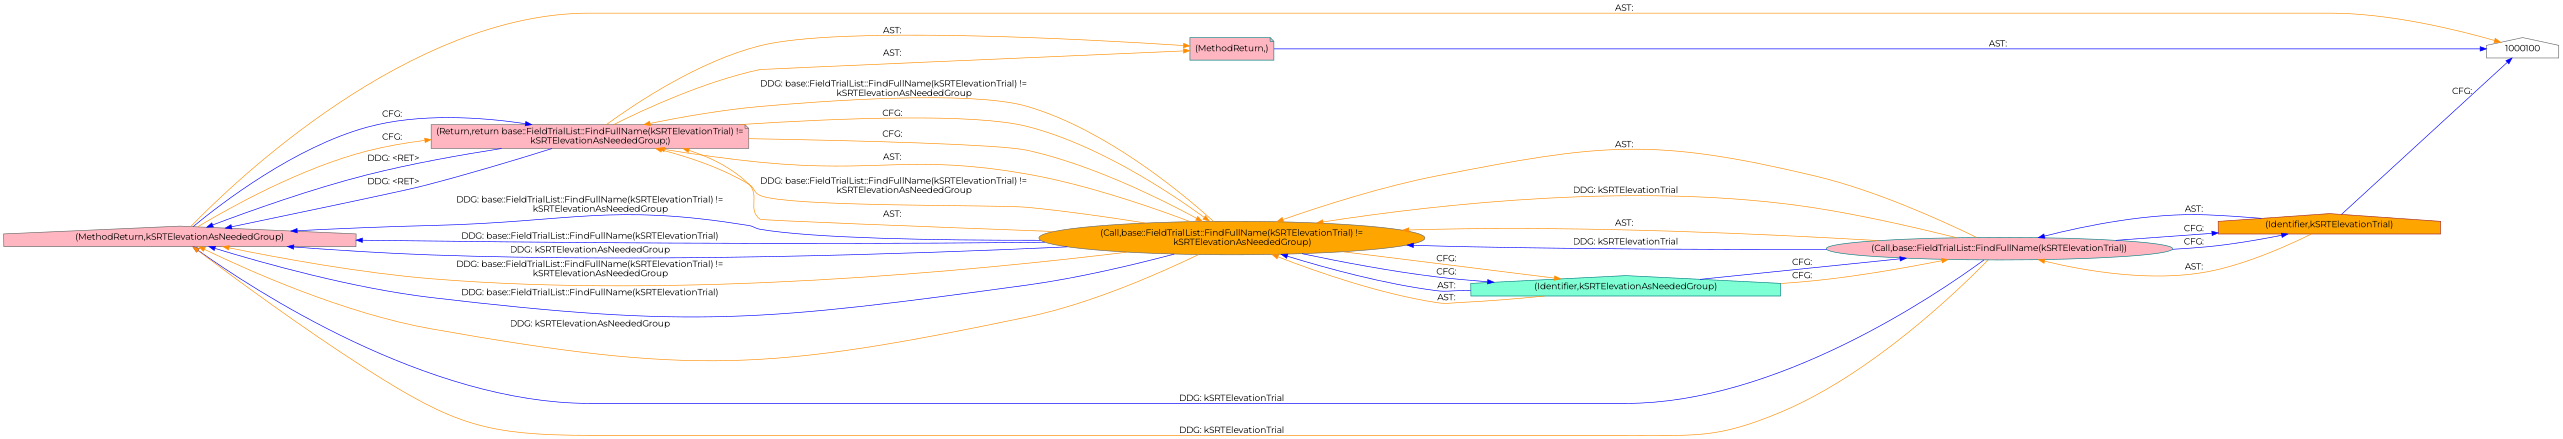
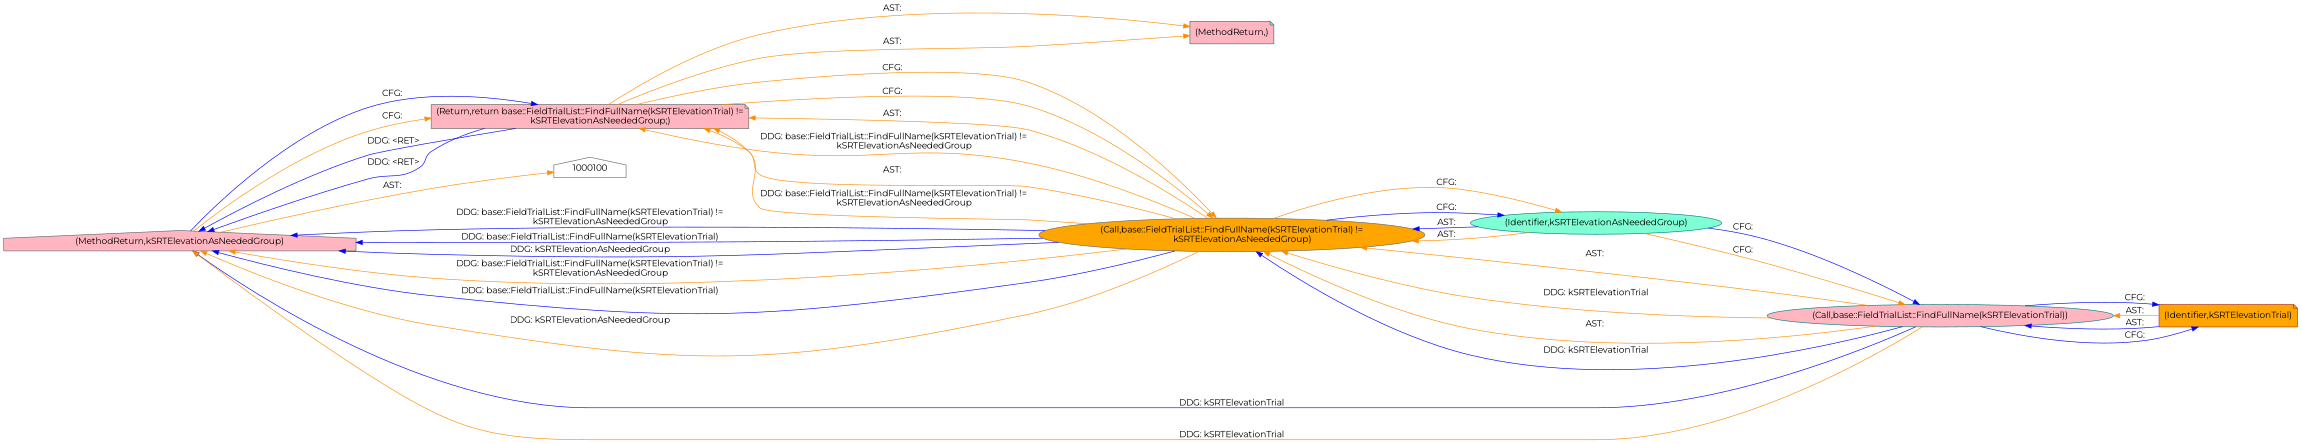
edge "(MethodReturn,)" -> "1000100": removed, label "AST:"
edge "(Identifier,kSRTElevationTrial)" -> "1000100": removed, label "CFG:"
node "(Identifier,kSRTElevationTrial)": shape house -> note
node "(Identifier,kSRTElevationAsNeededGroup)": shape house -> ellipse
